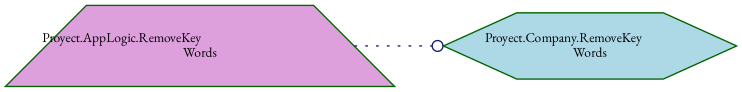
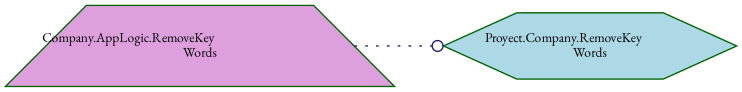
node "Proyect.AppLogic.RemoveKey Words": label "Proyect.AppLogic.RemoveKey Words" -> "Company.AppLogic.RemoveKey Words"
